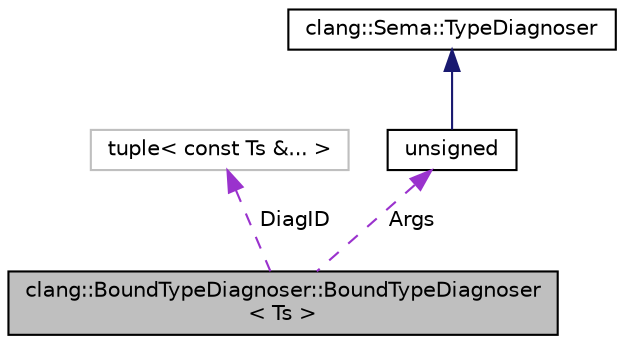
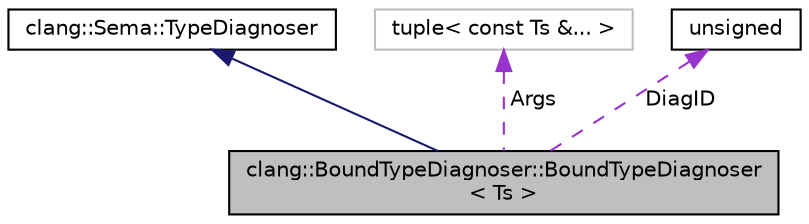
edge "unsigned" -> "clang::Sema::TypeDiagnoser": now "clang::BoundTypeDiagnoser::BoundTypeDiagnoser < Ts >" -> "clang::Sema::TypeDiagnoser"
edge "clang::BoundTypeDiagnoser::BoundTypeDiagnoser < Ts >" -> "tuple< const Ts &... >": label " DiagID" -> " Args"
edge "clang::BoundTypeDiagnoser::BoundTypeDiagnoser < Ts >" -> "unsigned": label " Args" -> " DiagID"
